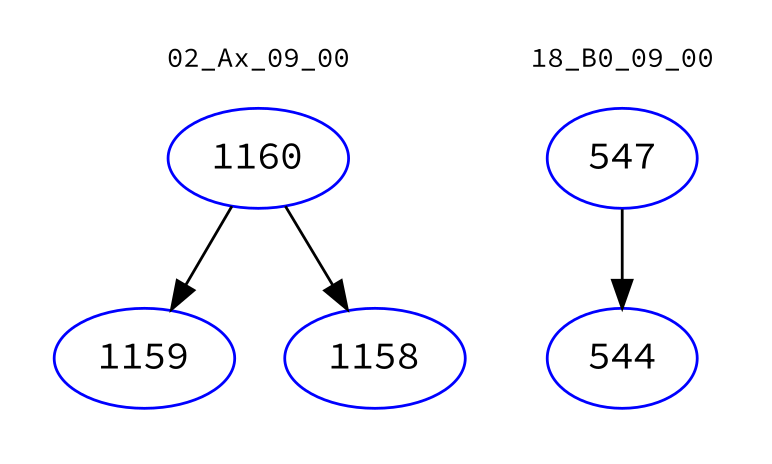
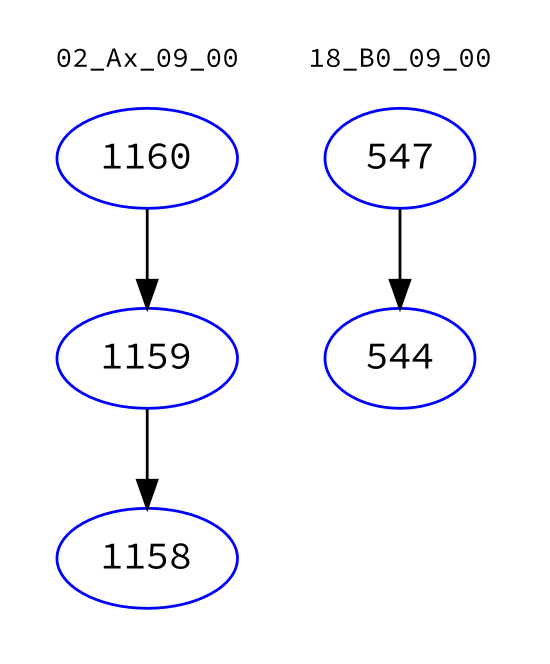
edge "1160" -> "1158": now "1159" -> "1158"
